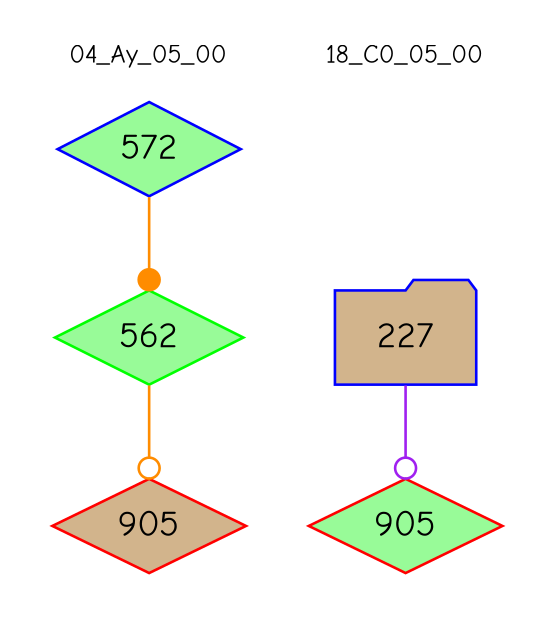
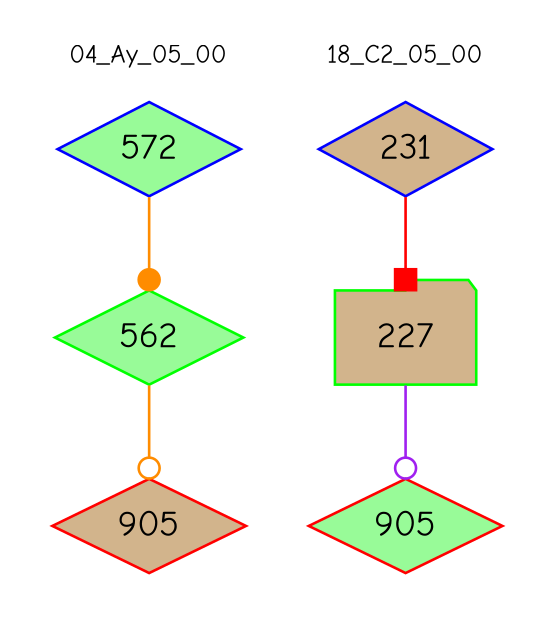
cluster "18_C0_05_00": label "18_C0_05_00" -> "18_C2_05_00"
node "231": added
node "227": color blue -> green
